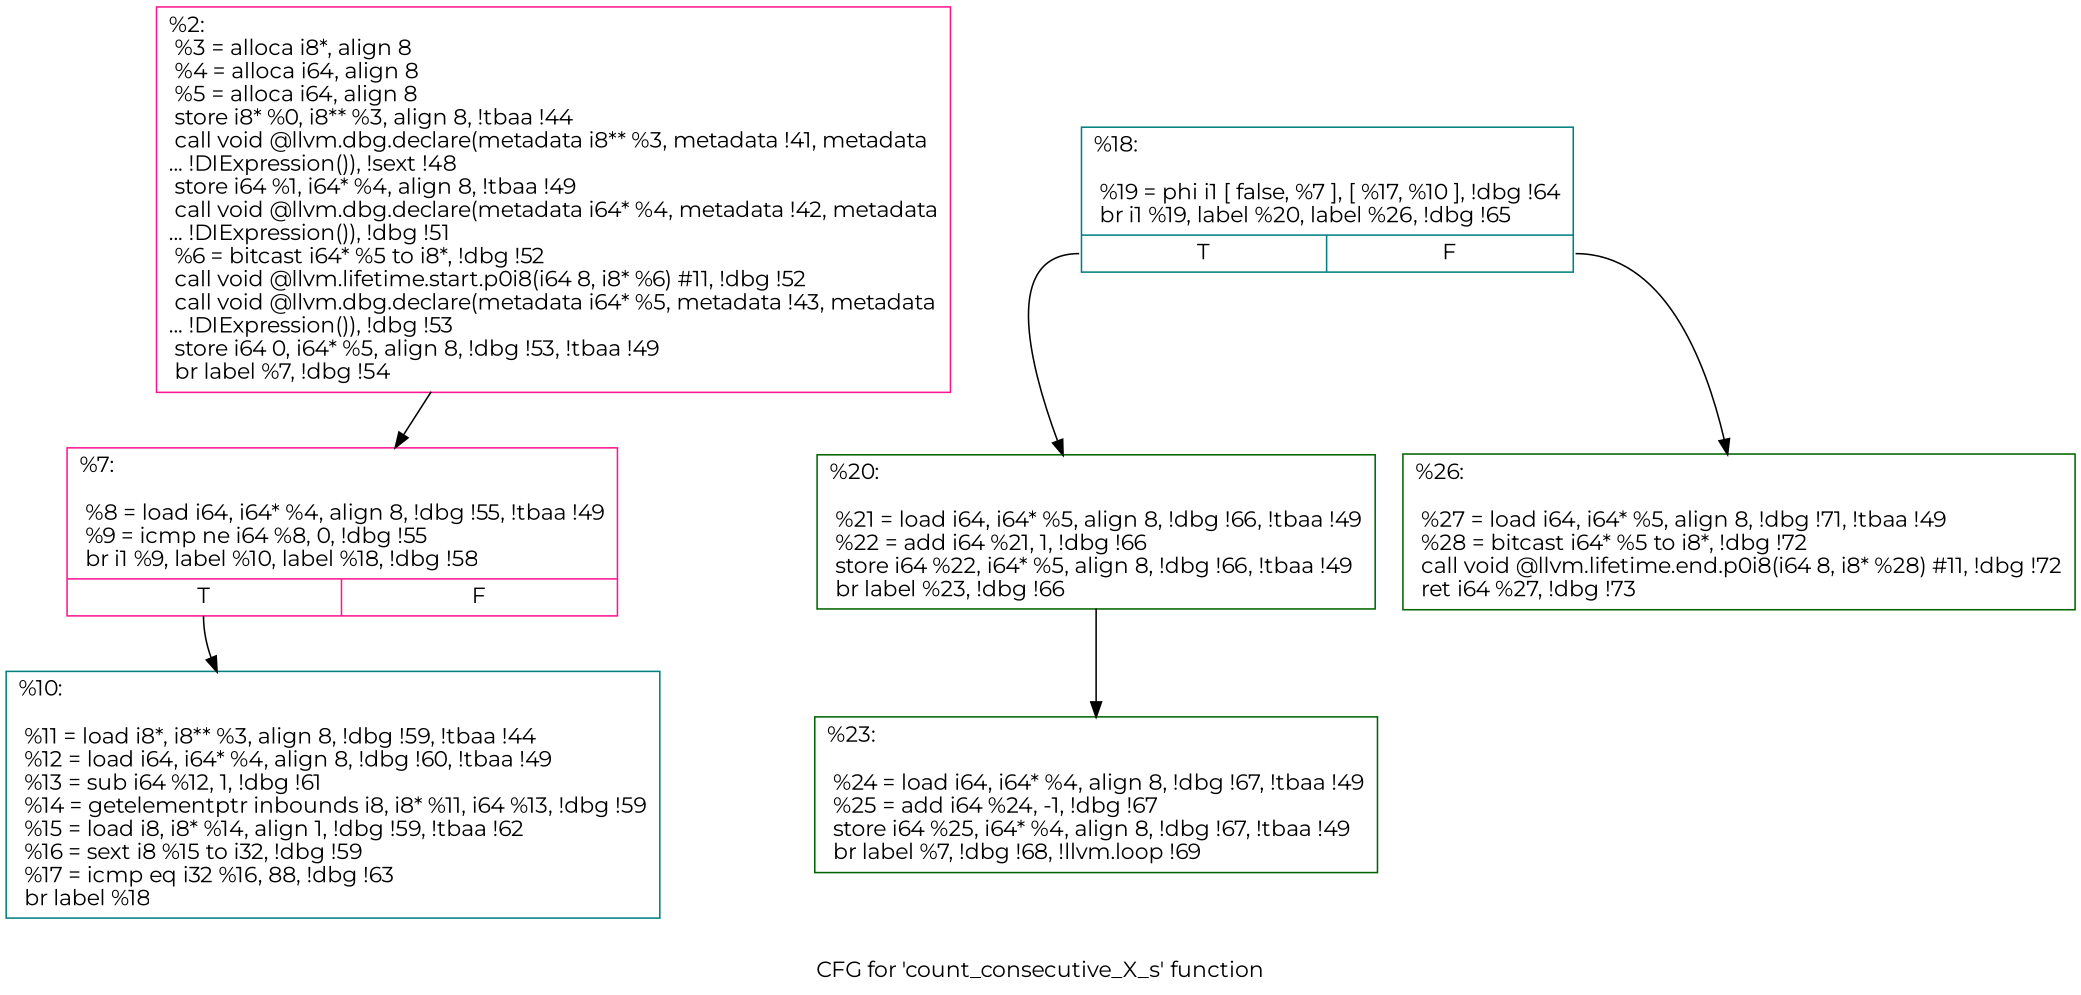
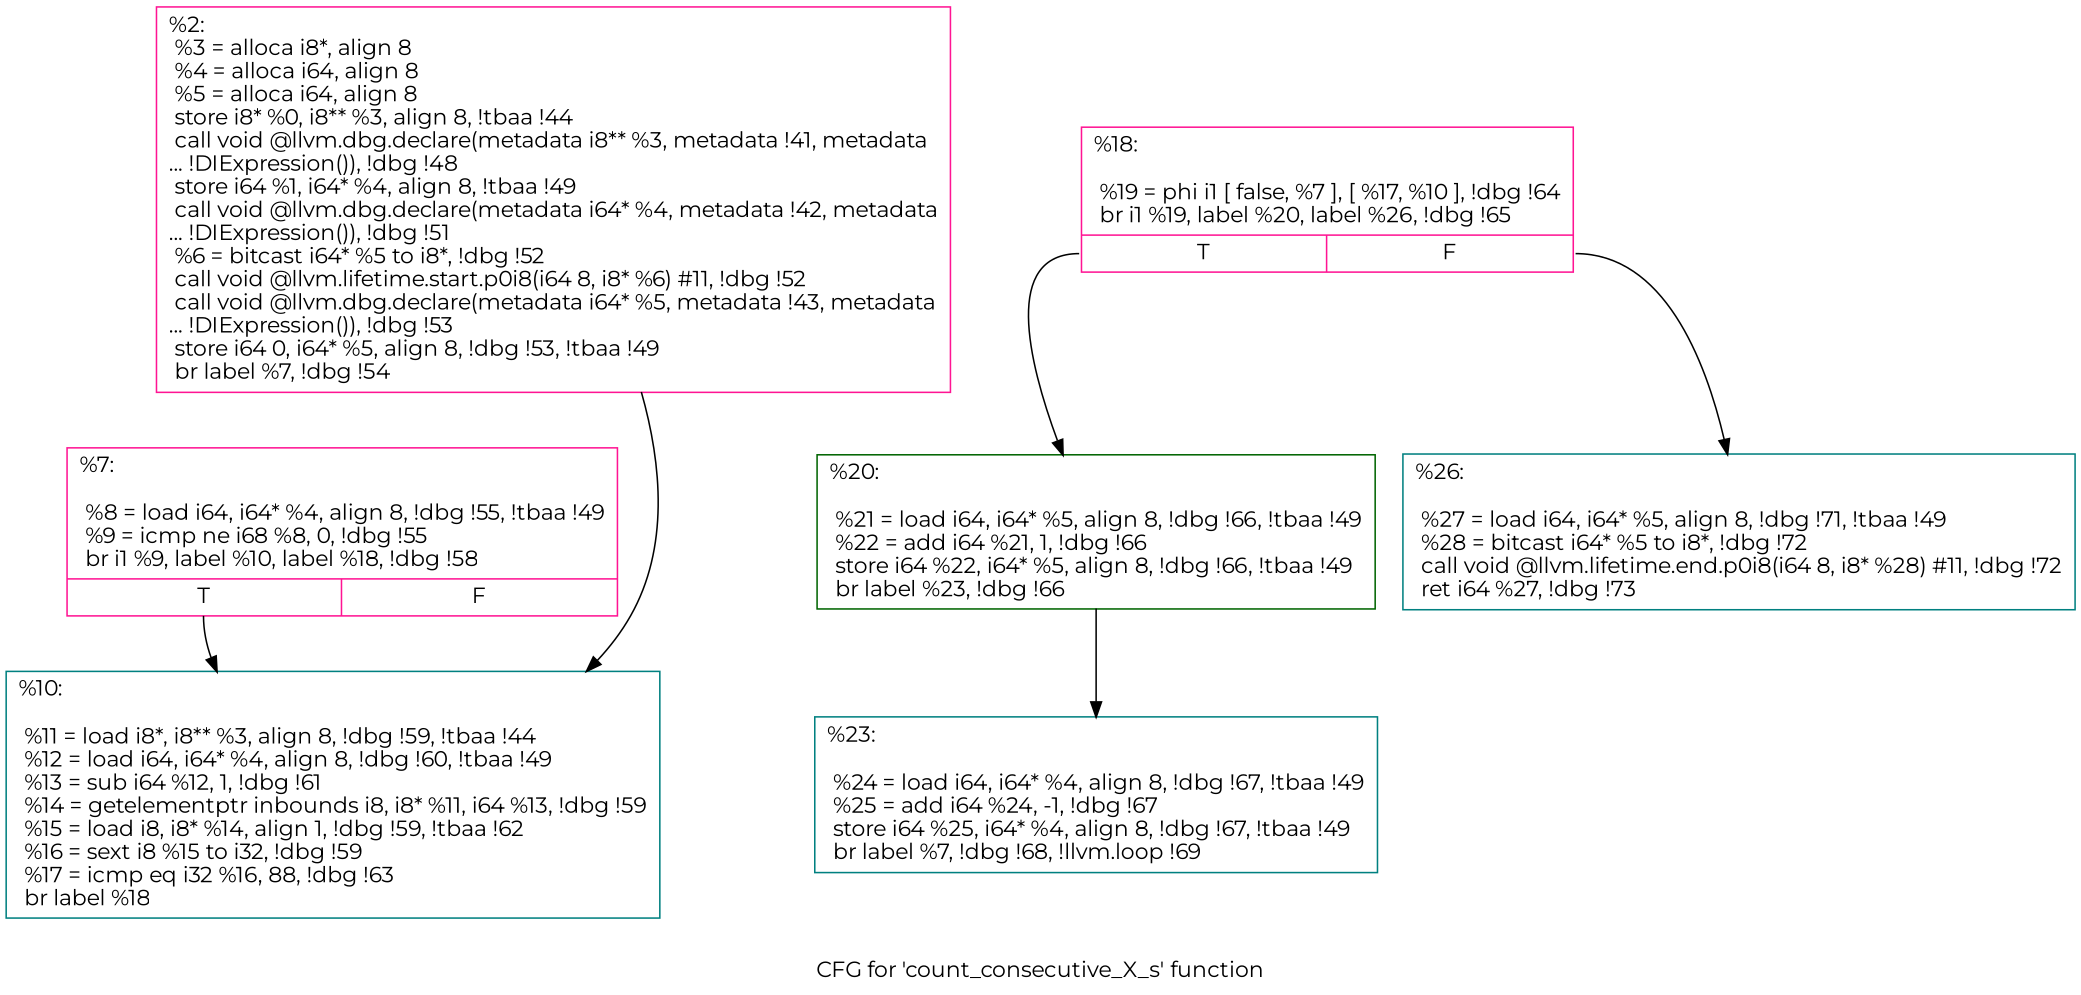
node "%2:": text "... !DIExpression()), !sext !48" -> "... !DIExpression()), !dbg !48"
node "%18:": color teal -> deeppink
edge "%2:" -> "%7:": now "%2:" -> "%10:"
node "%26:": color darkgreen -> teal
node "%7:": text "%9 = icmp ne i64 %8, 0, !dbg !55" -> "%9 = icmp ne i68 %8, 0, !dbg !55"
node "%23:": color darkgreen -> teal
